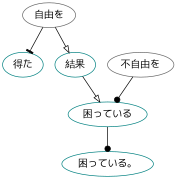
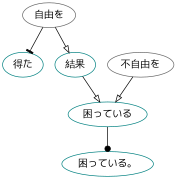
edge "不自由を" -> "困っている": arrowhead dot -> onormal
